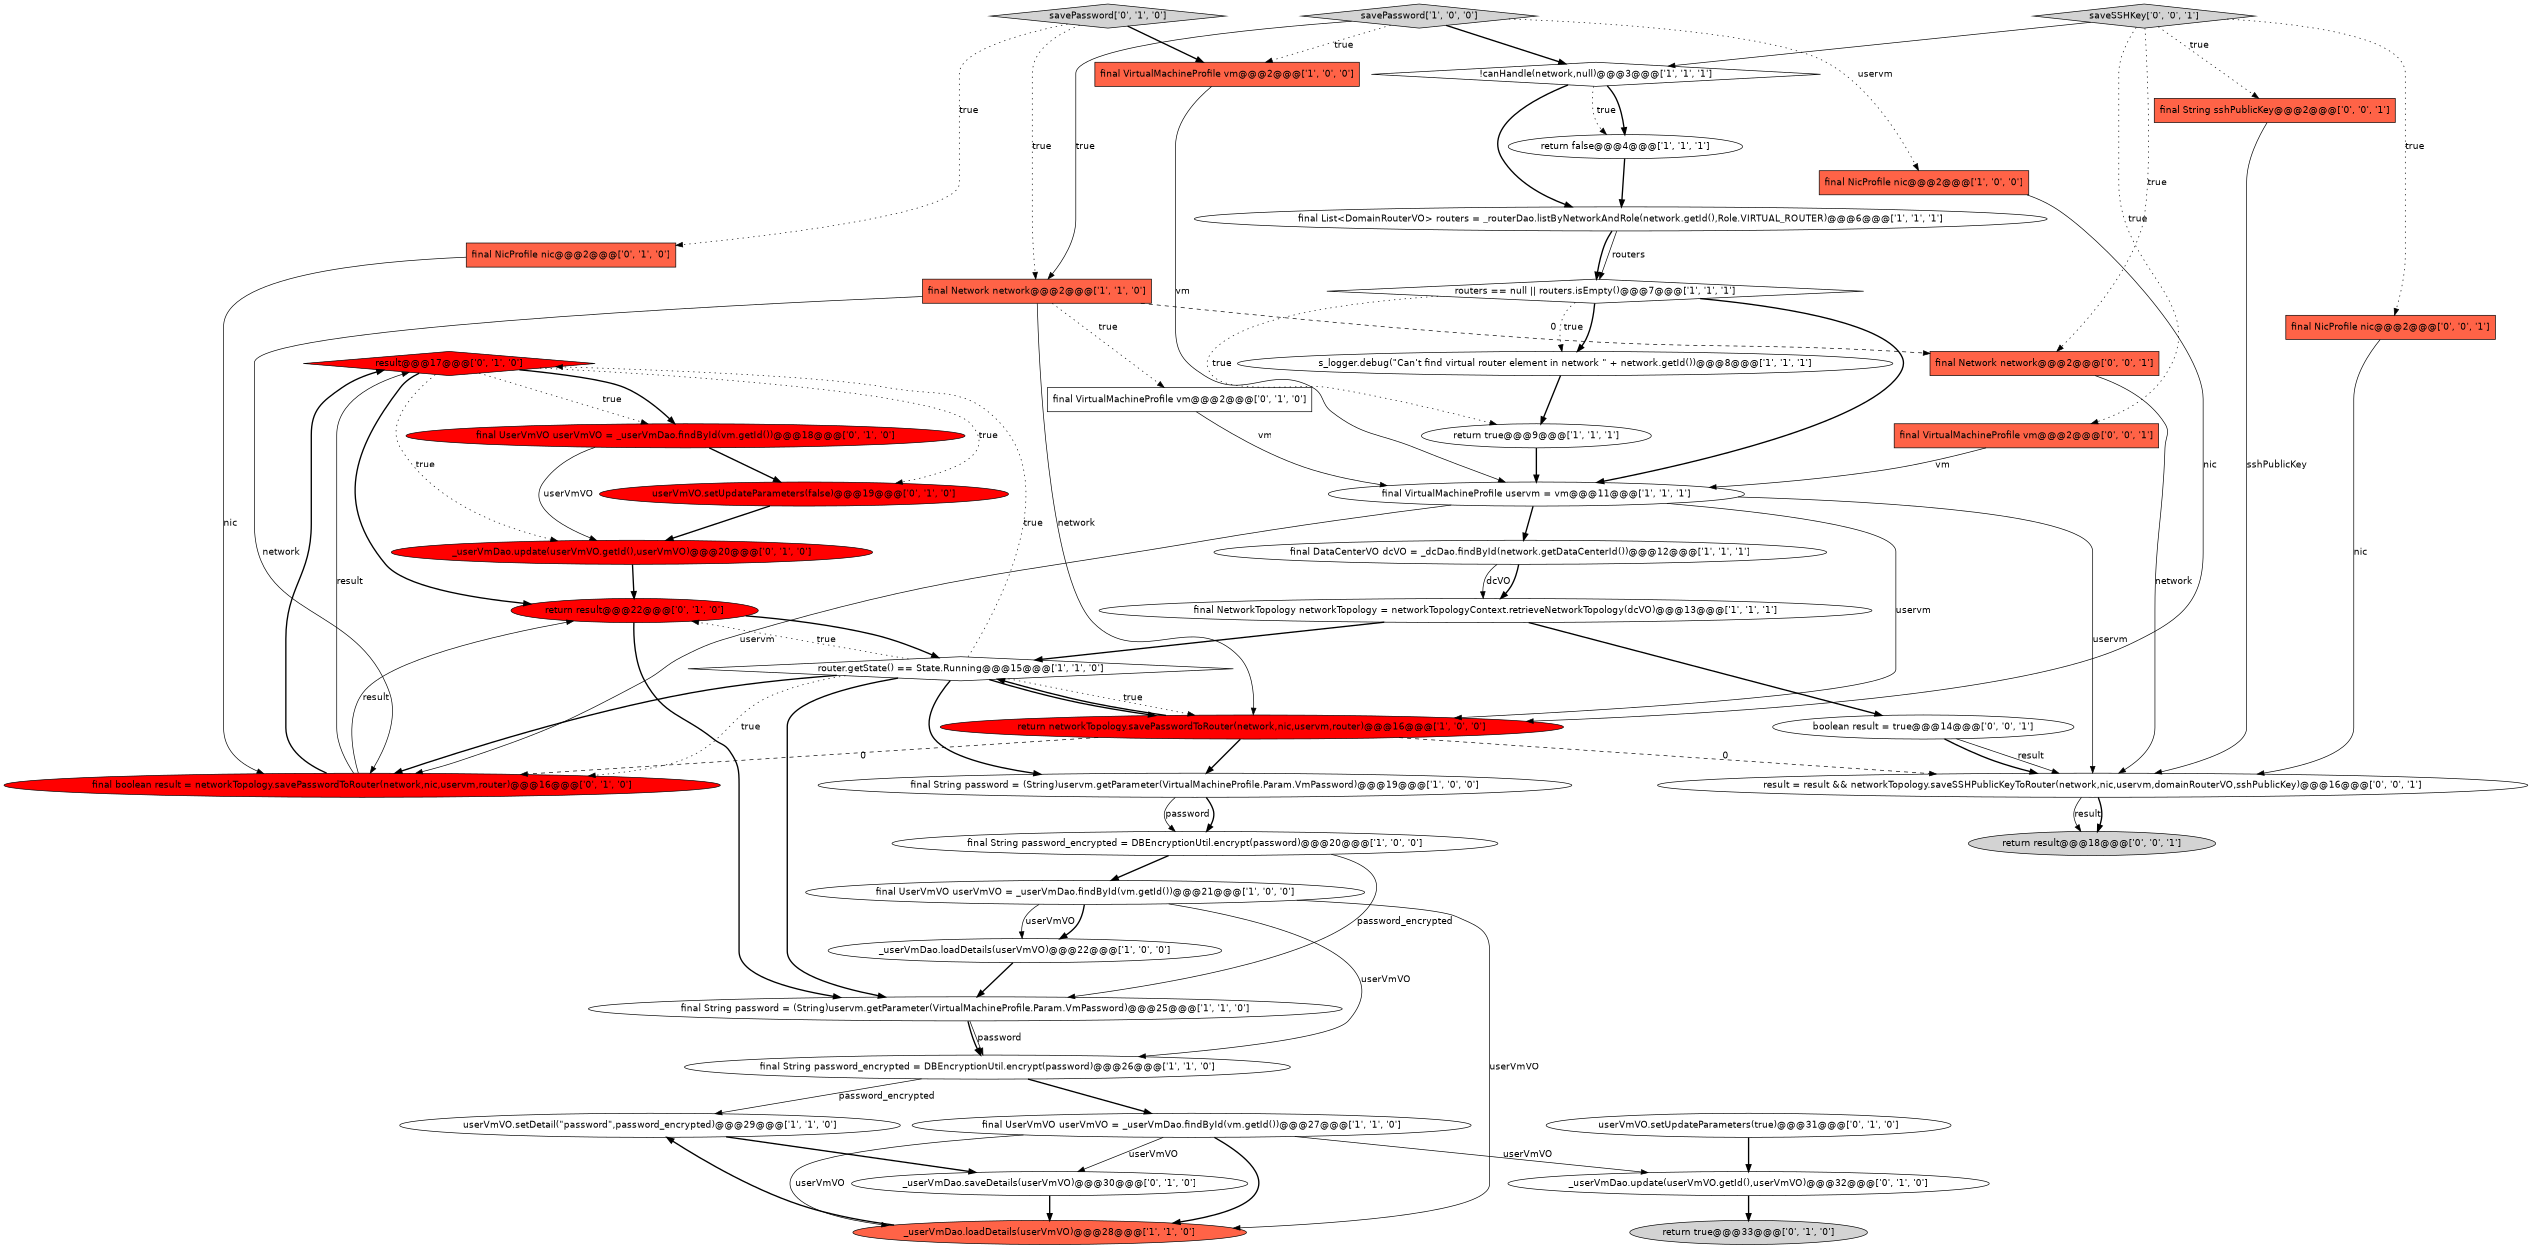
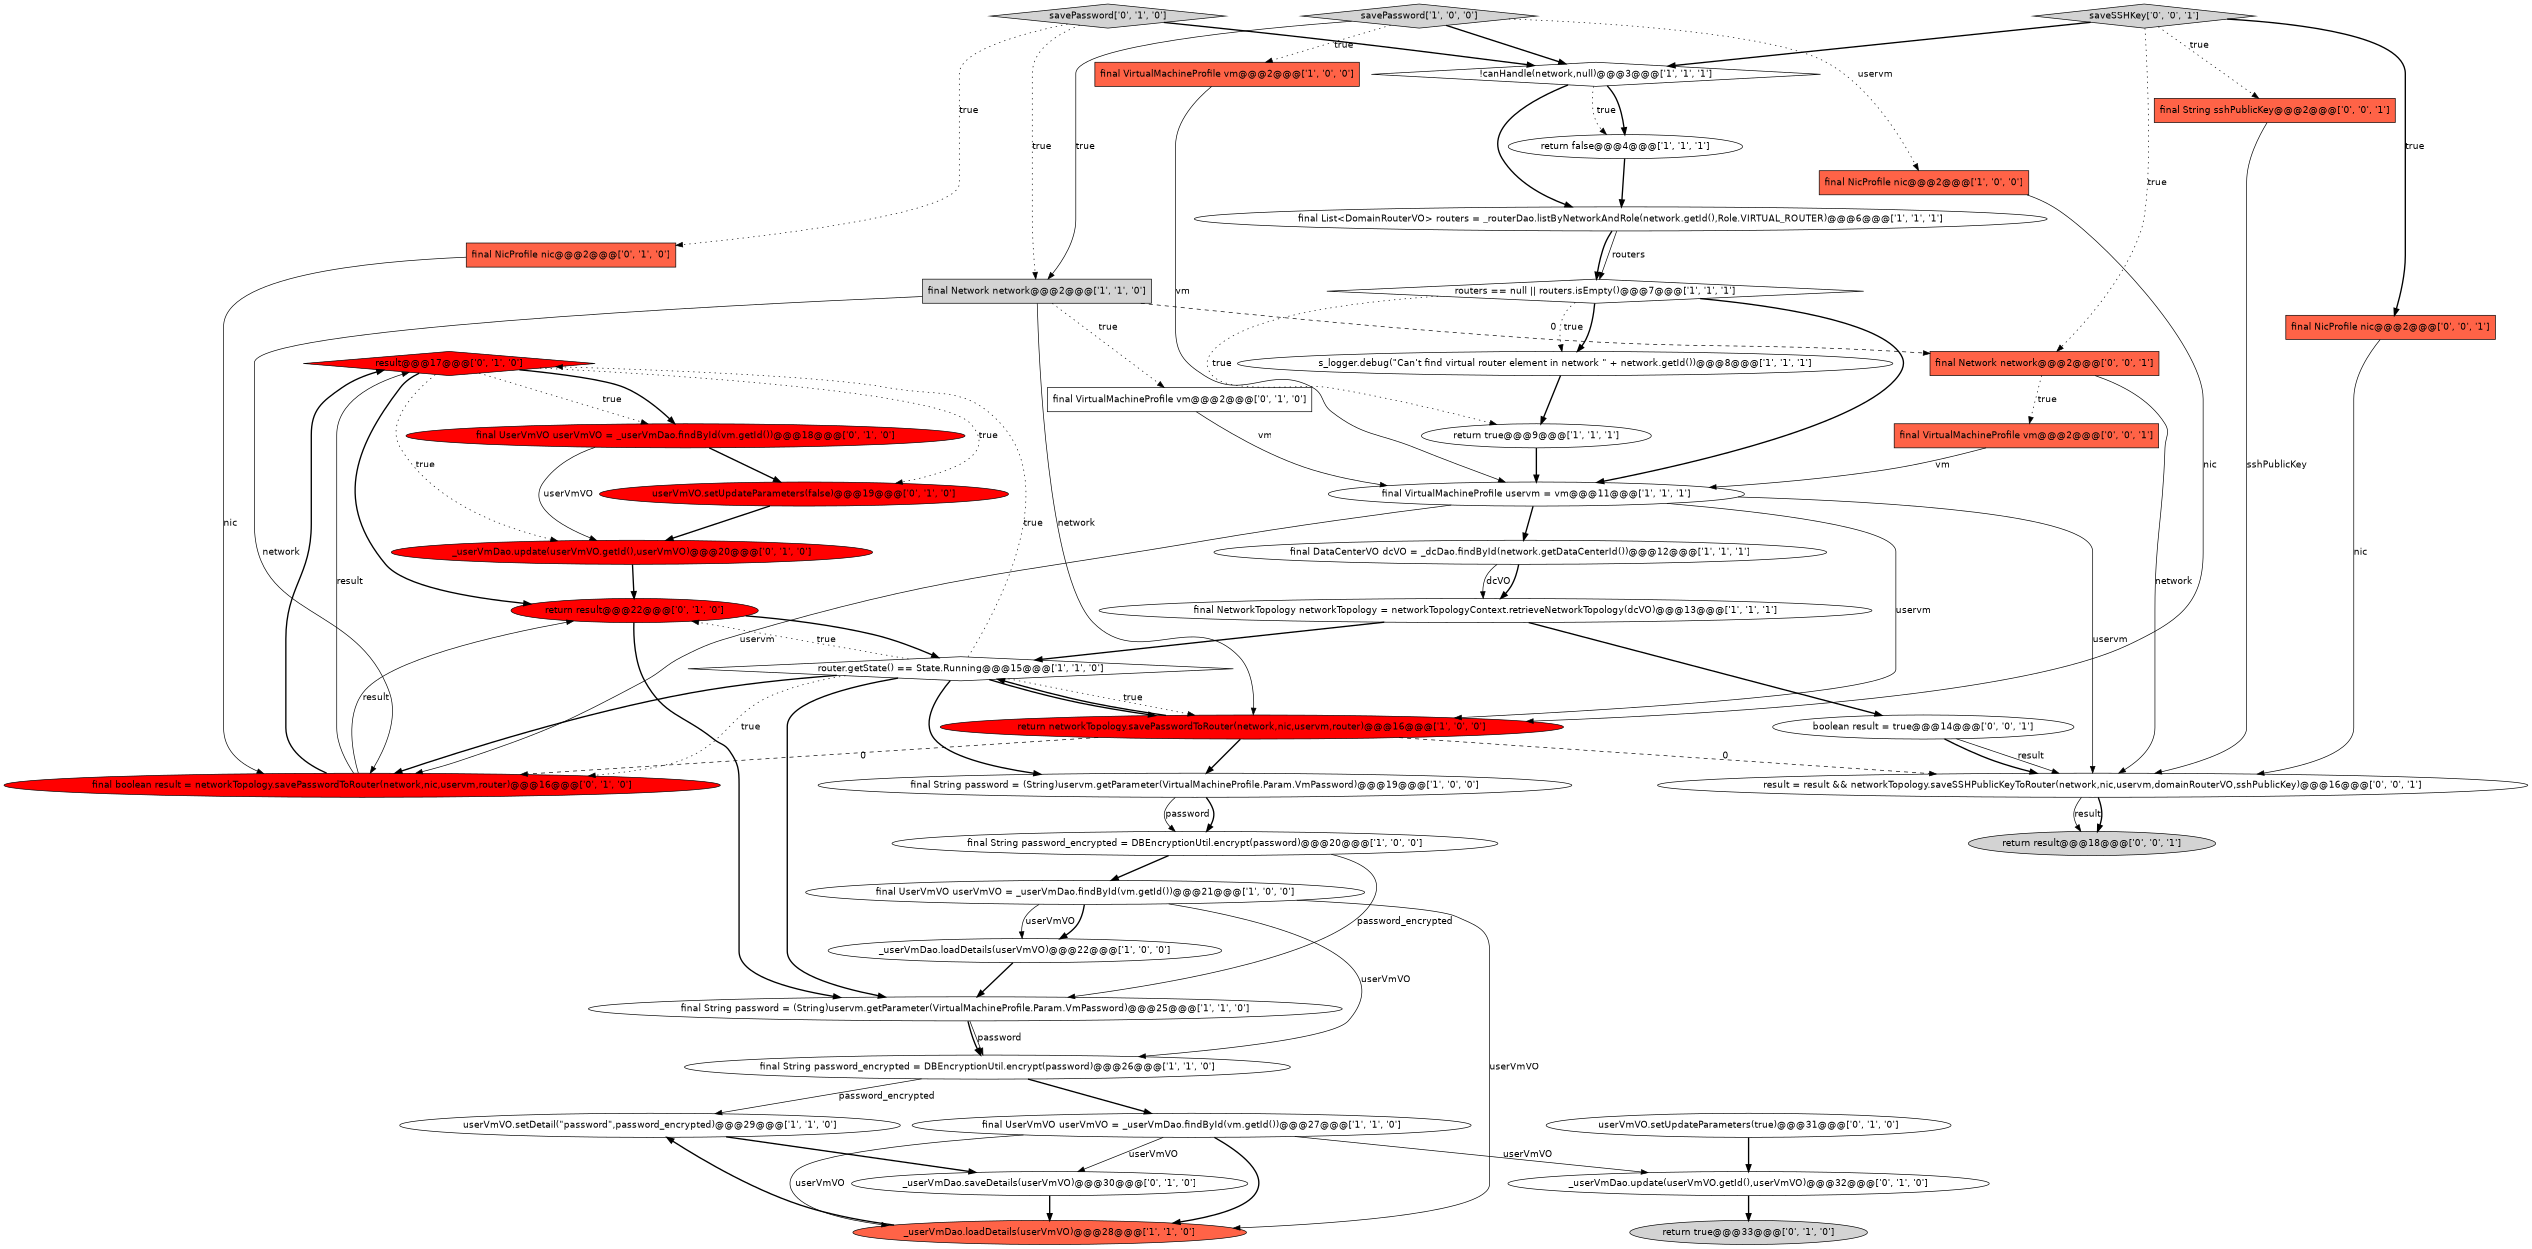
edge "savePassword['0', '1', '0']" -> "final VirtualMachineProfile vm@@@2@@@['1', '0', '0']": now "savePassword['0', '1', '0']" -> "!canHandle(network,null)@@@3@@@['1', '1', '1']"
edge "saveSSHKey['0', '0', '1']" -> "!canHandle(network,null)@@@3@@@['1', '1', '1']": style solid -> bold
edge "saveSSHKey['0', '0', '1']" -> "final NicProfile nic@@@2@@@['0', '0', '1']": style dotted -> bold
edge "saveSSHKey['0', '0', '1']" -> "final VirtualMachineProfile vm@@@2@@@['0', '0', '1']": now "final Network network@@@2@@@['0', '0', '1']" -> "final VirtualMachineProfile vm@@@2@@@['0', '0', '1']"
node "final Network network@@@2@@@['1', '1', '0']": fillcolor tomato -> lightgray
